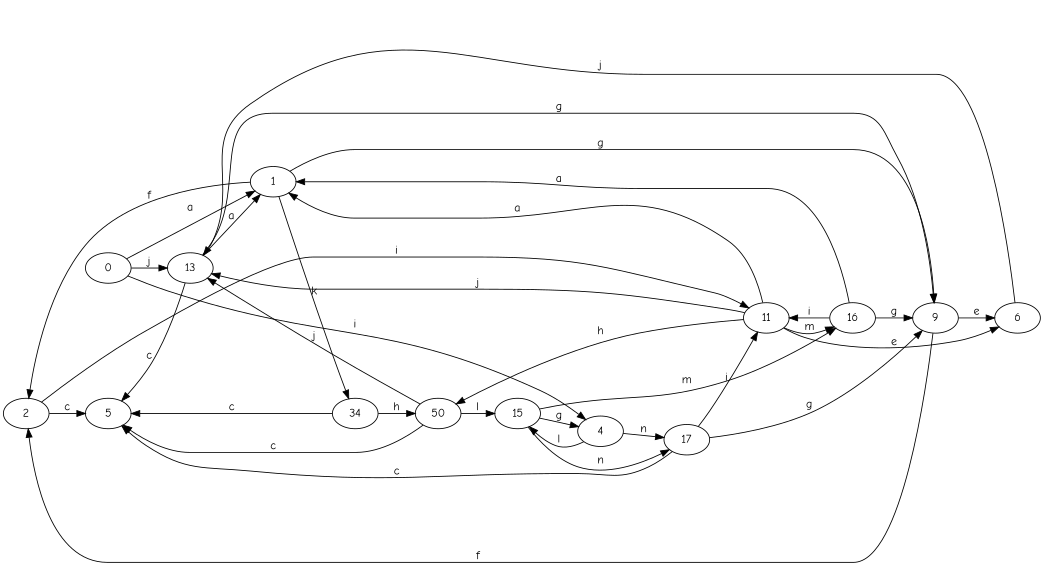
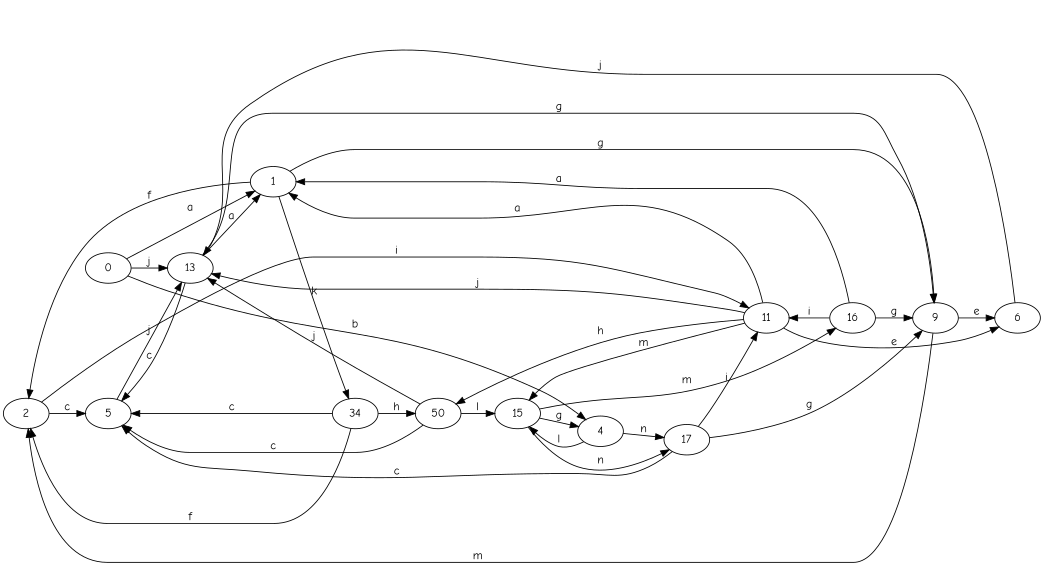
edge "0" -> "4": label "i" -> "b"
edge "11" -> "16": now "11" -> "15"
edge "5" -> "13": added, label "j"
edge "34" -> "2": added, label "f"
edge "9" -> "2": label "f" -> "m"
